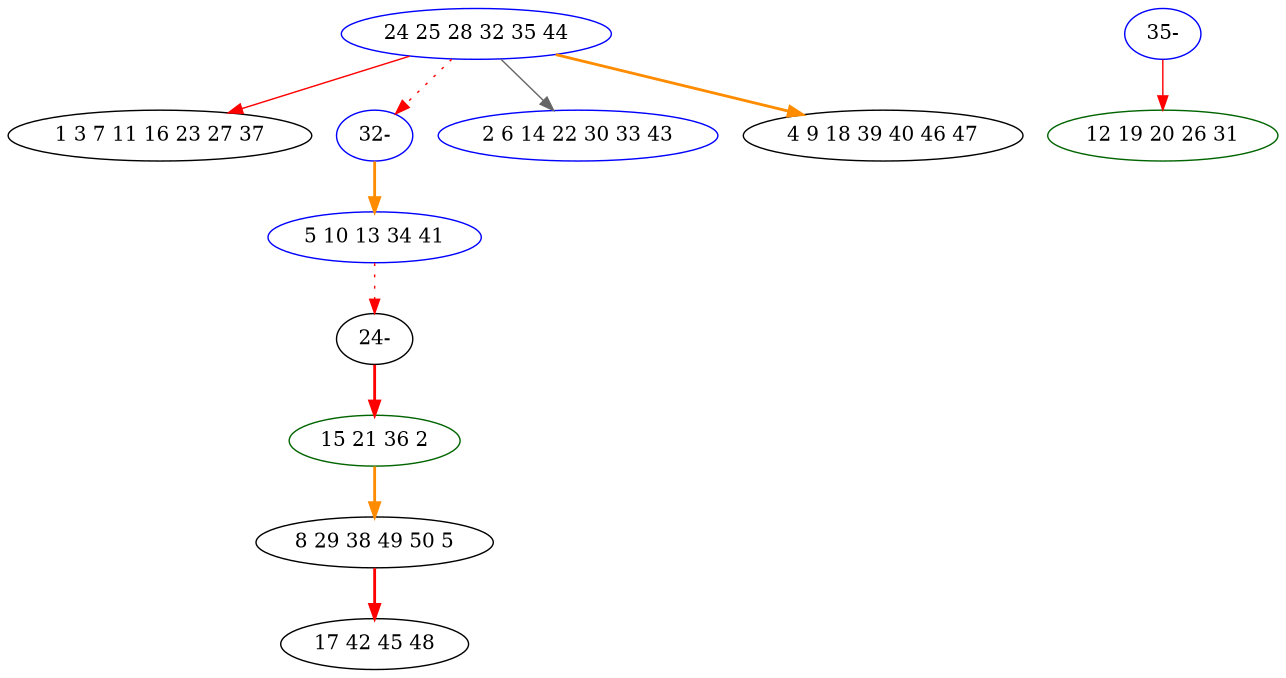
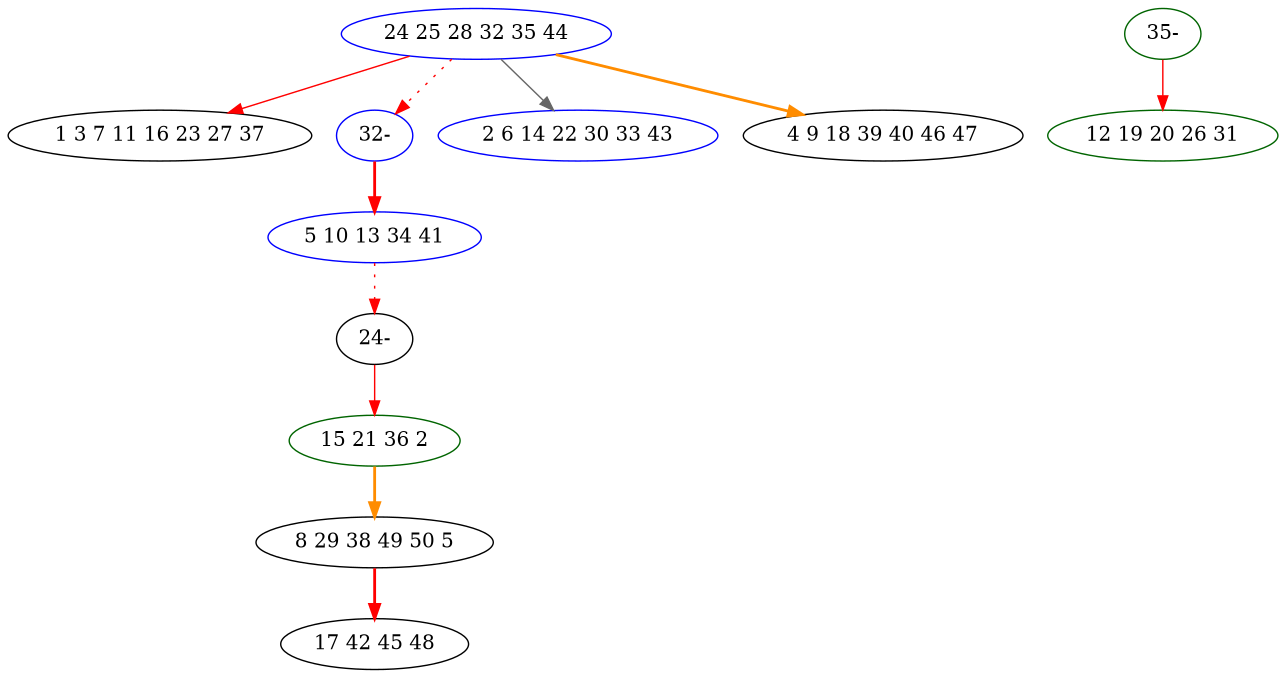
node "35-": color blue -> darkgreen
edge "32-" -> "5 10 13 34 41": color darkorange -> red
edge "24-" -> "15 21 36 2": style bold -> solid
